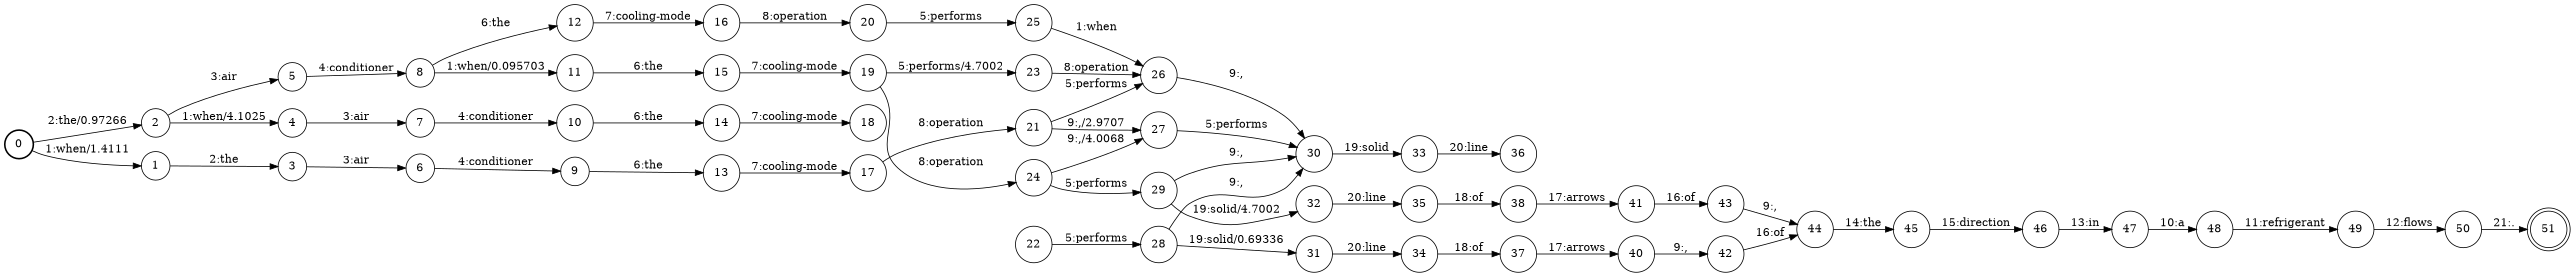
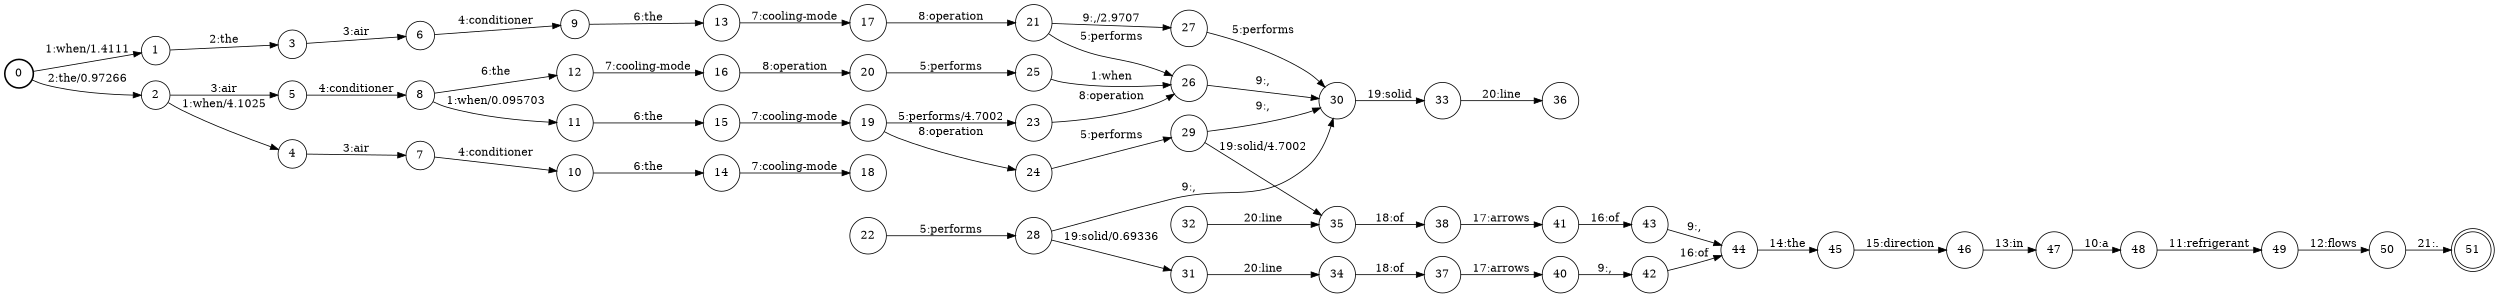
edge "24" -> "27": removed, label "9:,/4.0068"
edge "29" -> "32": now "29" -> "35"
